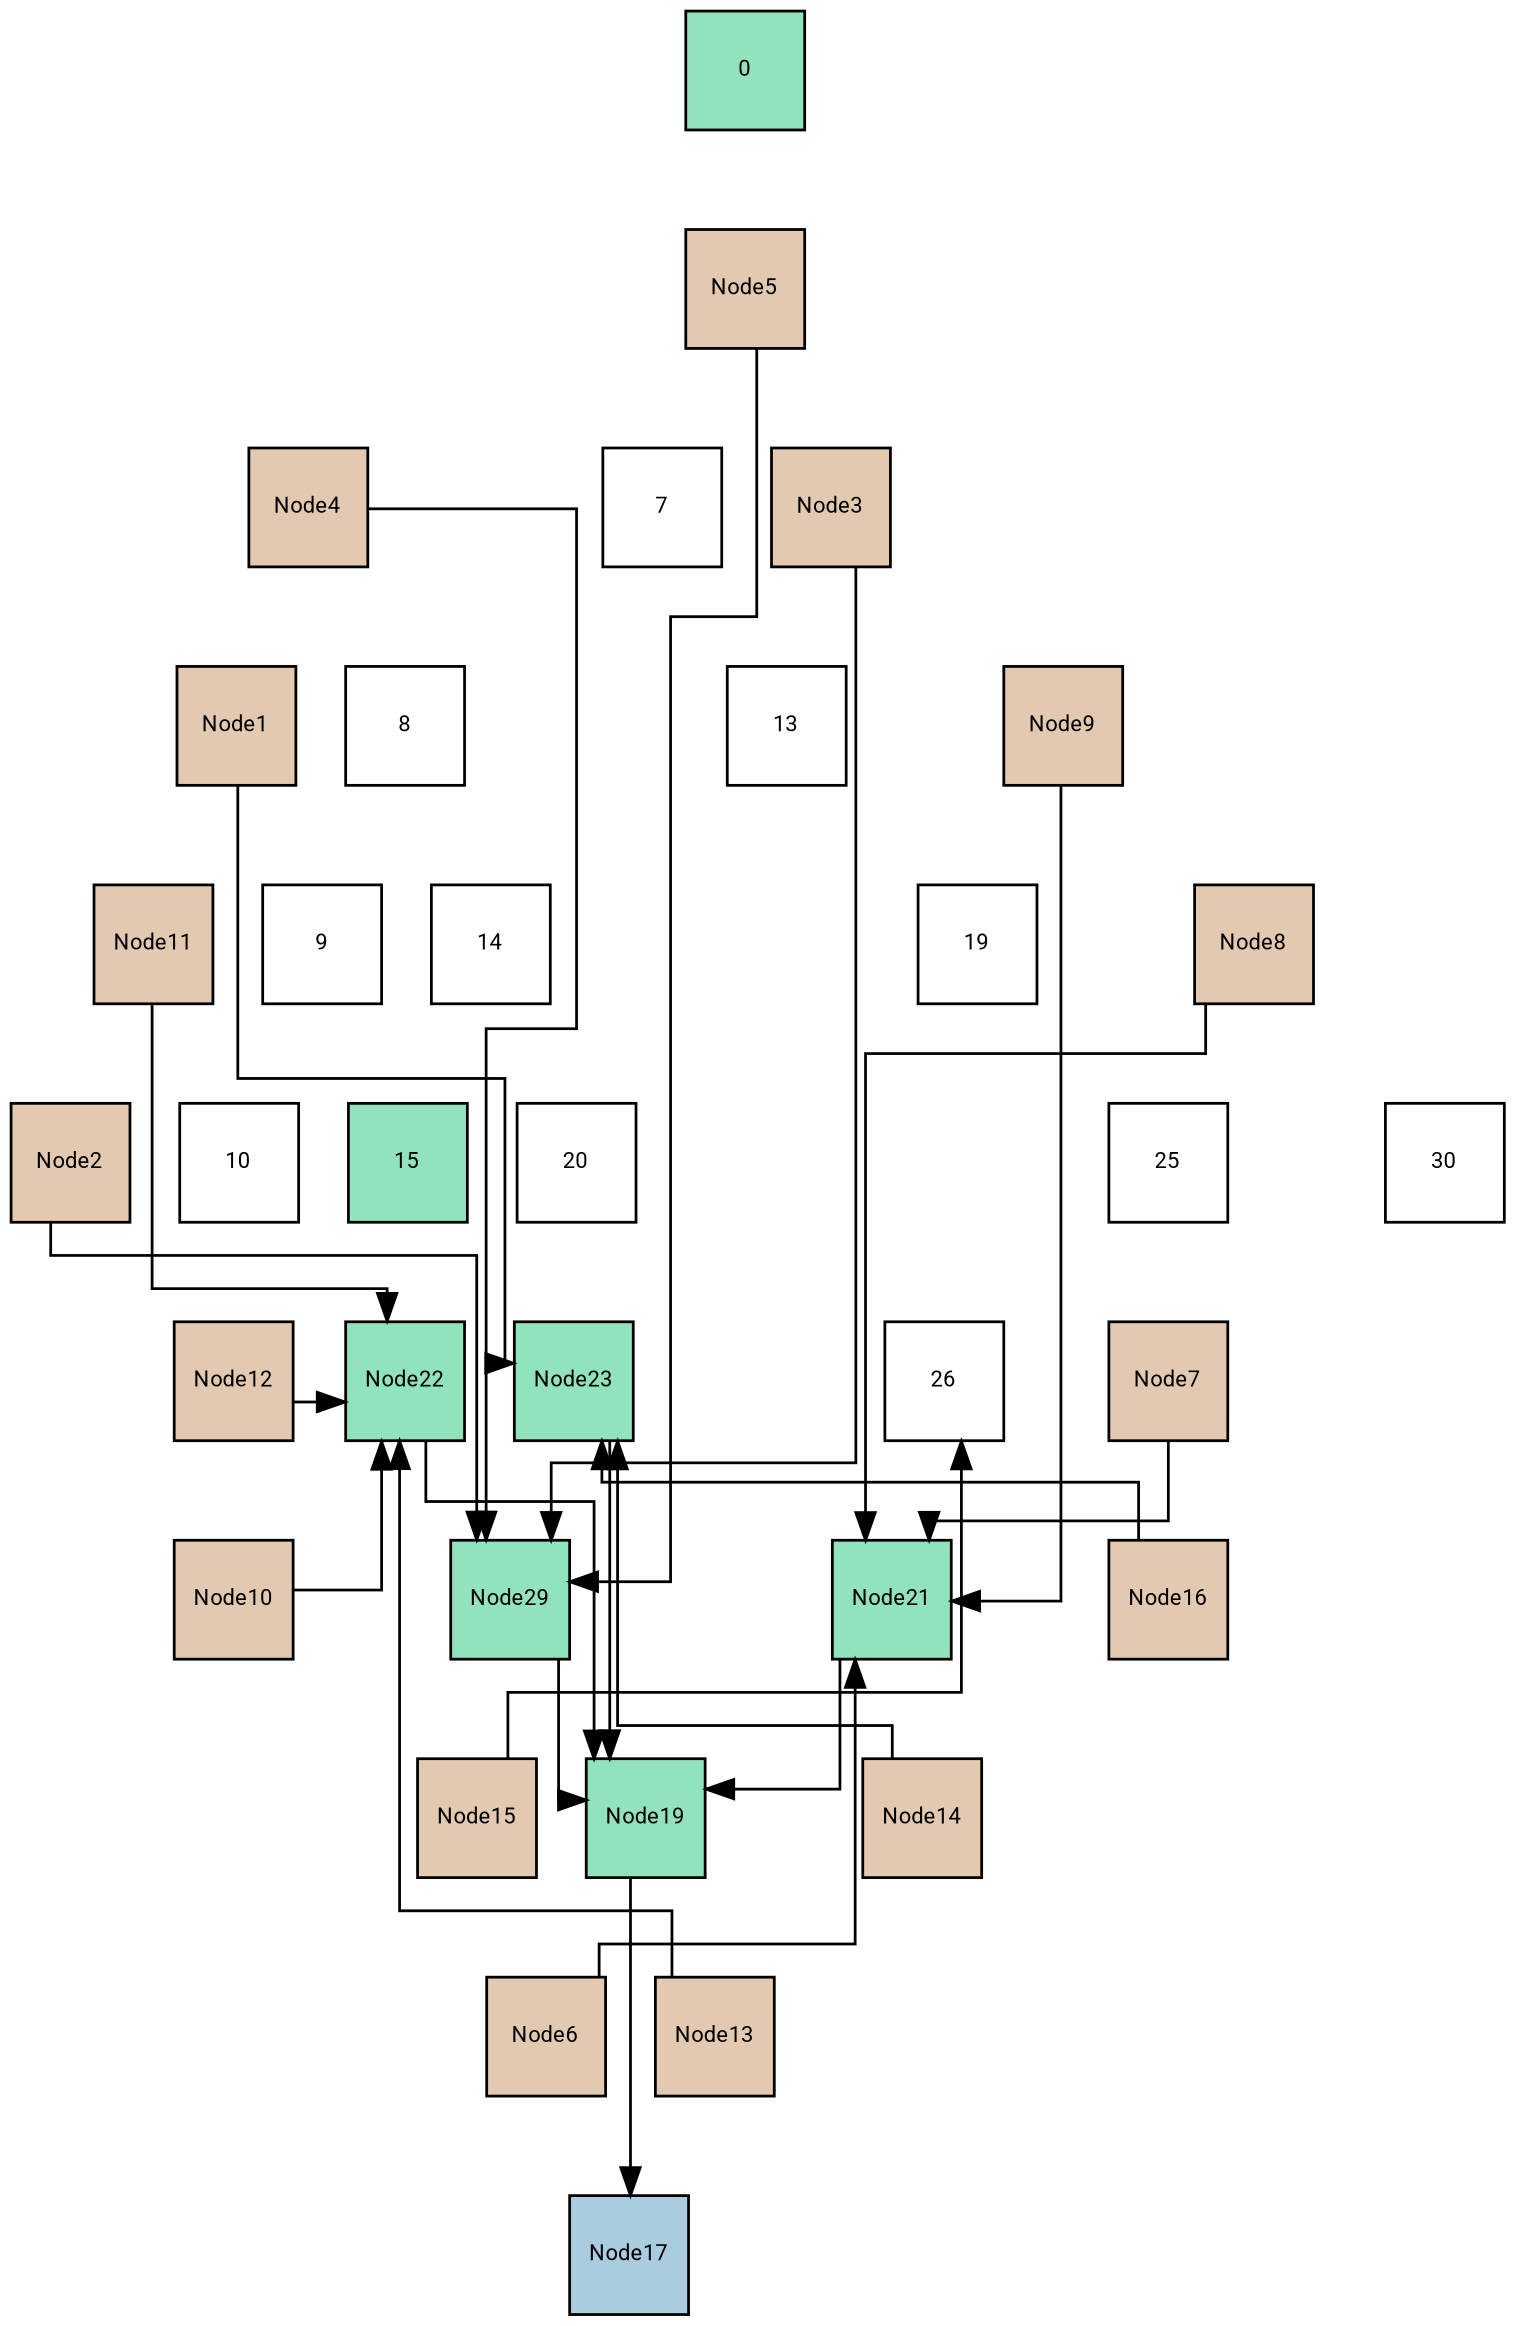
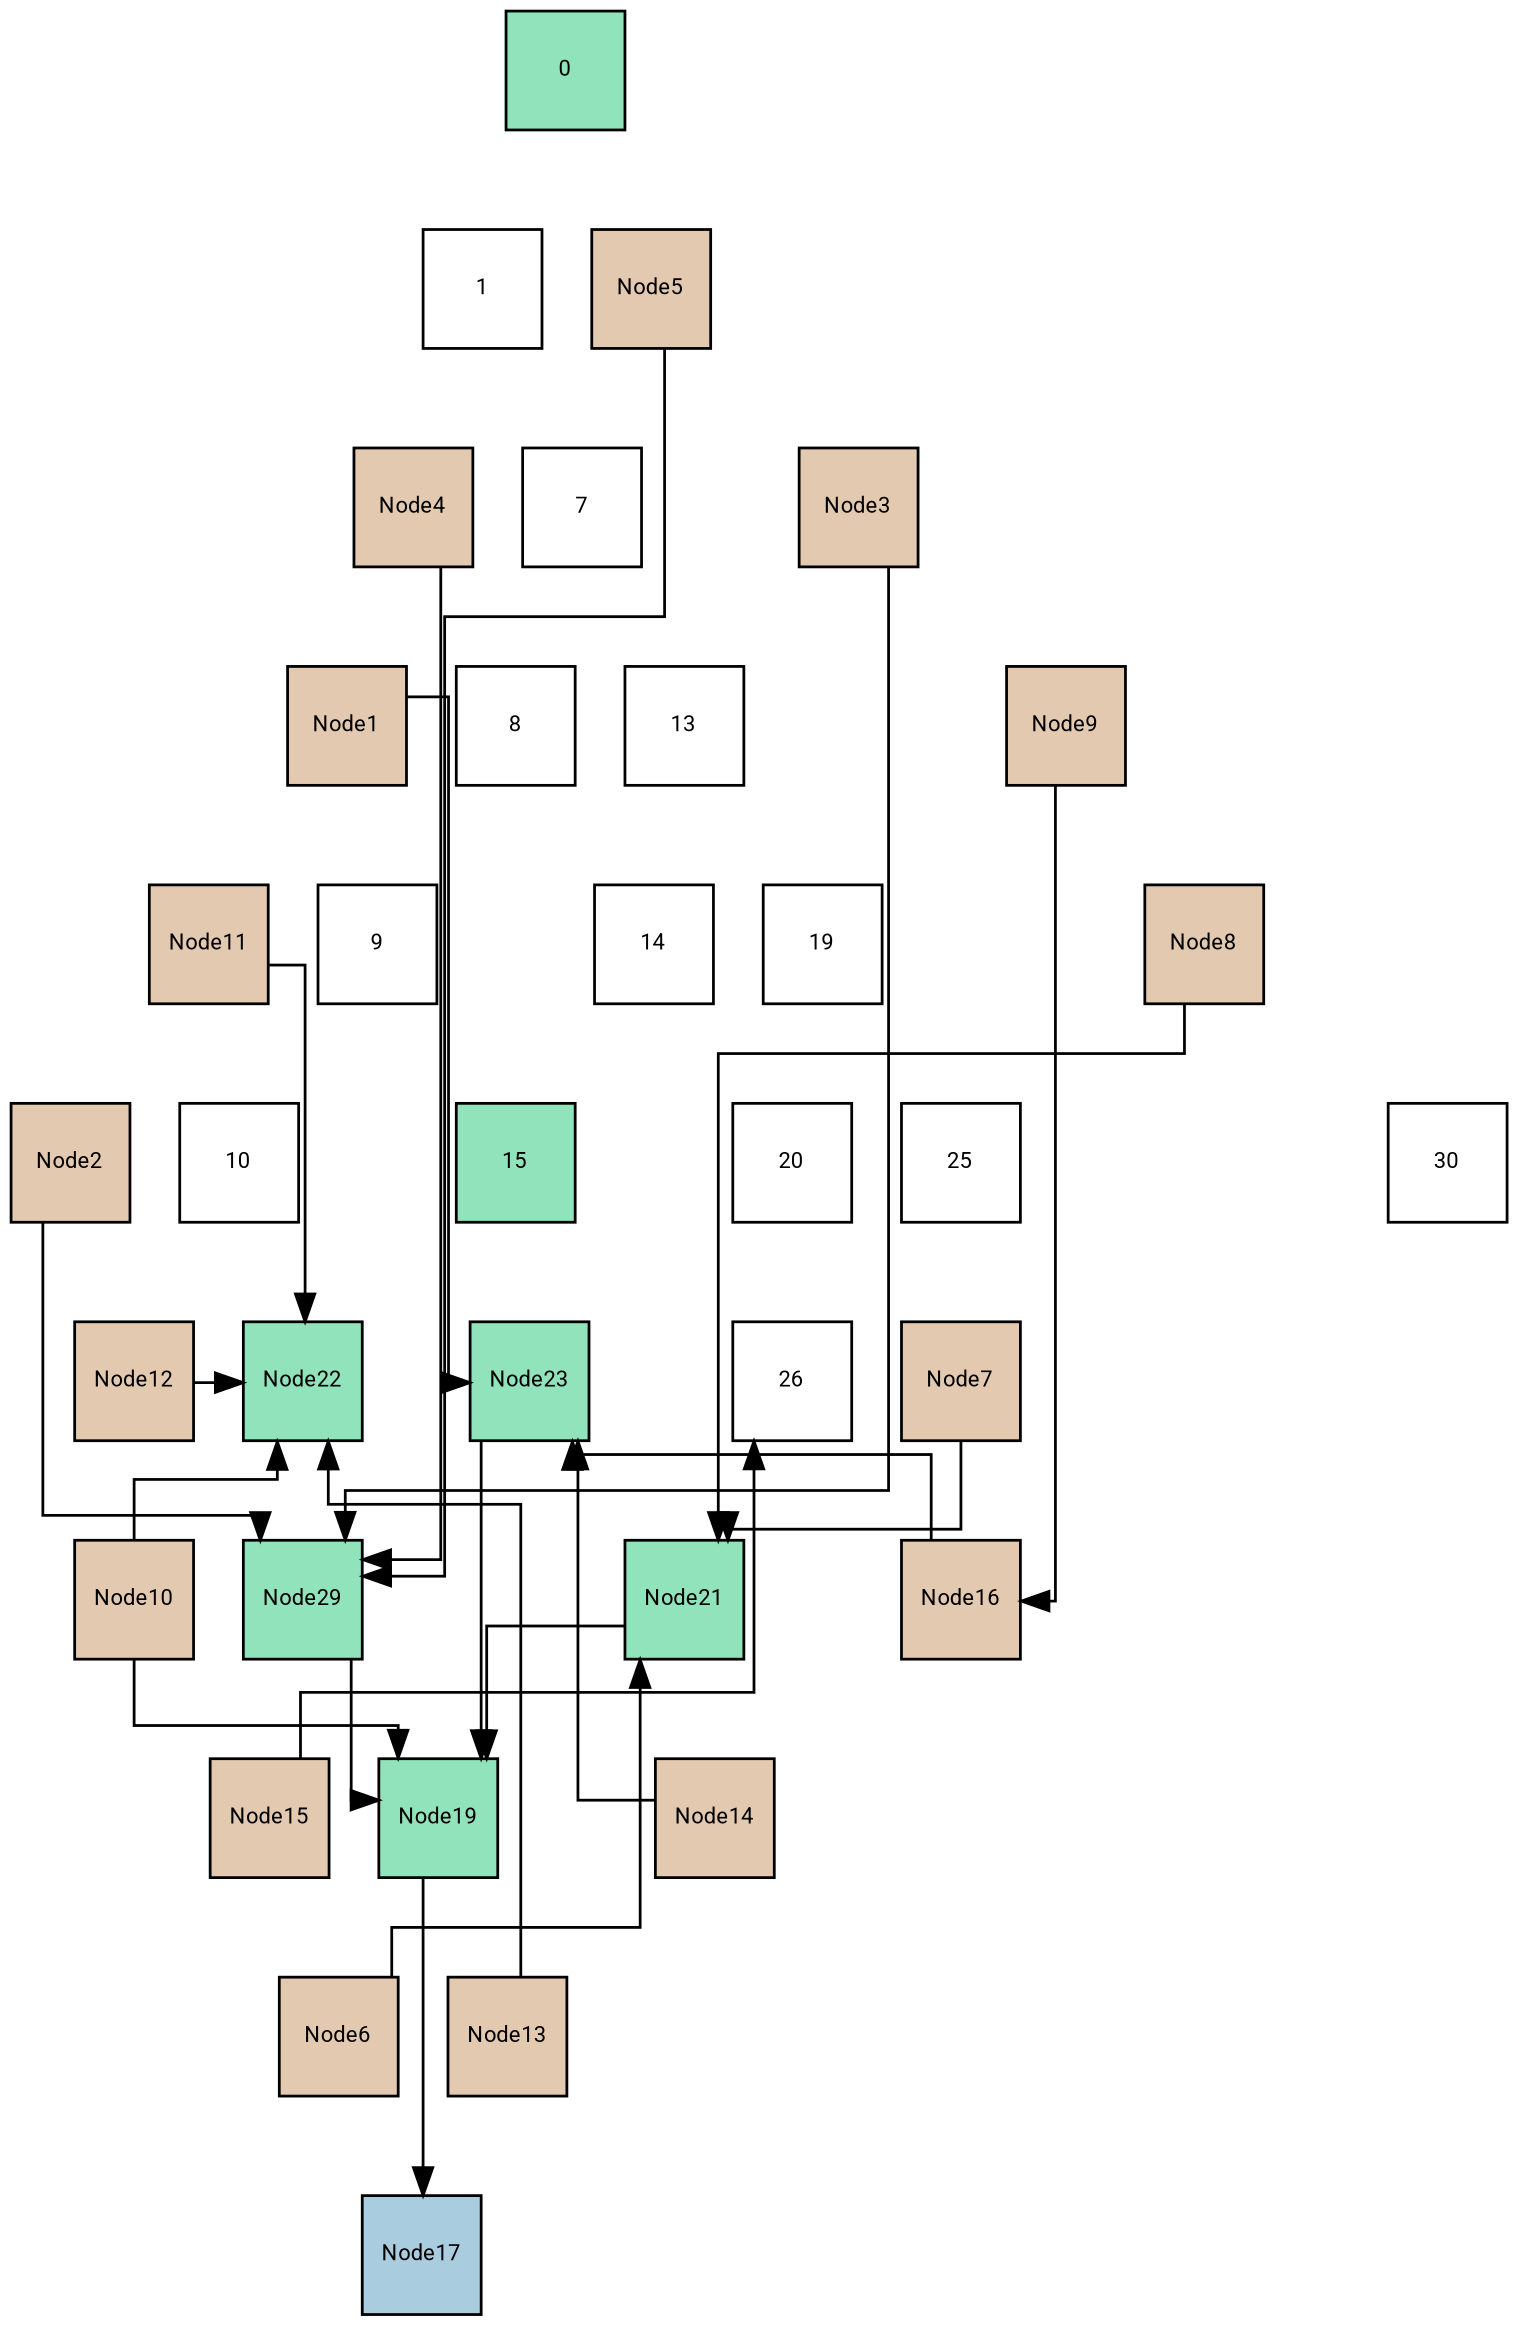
node "1": added
edge "Node9" -> "Node21": now "Node9" -> "Node16"
edge "Node22" -> "Node19": now "Node10" -> "Node19"
